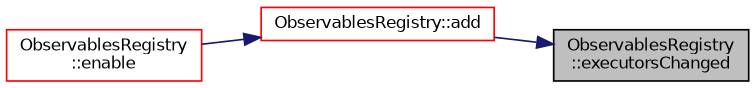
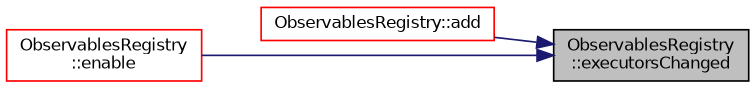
edge "ObservablesRegistry ::enable" -> "ObservablesRegistry::add": now "ObservablesRegistry ::enable" -> "ObservablesRegistry ::executorsChanged"
